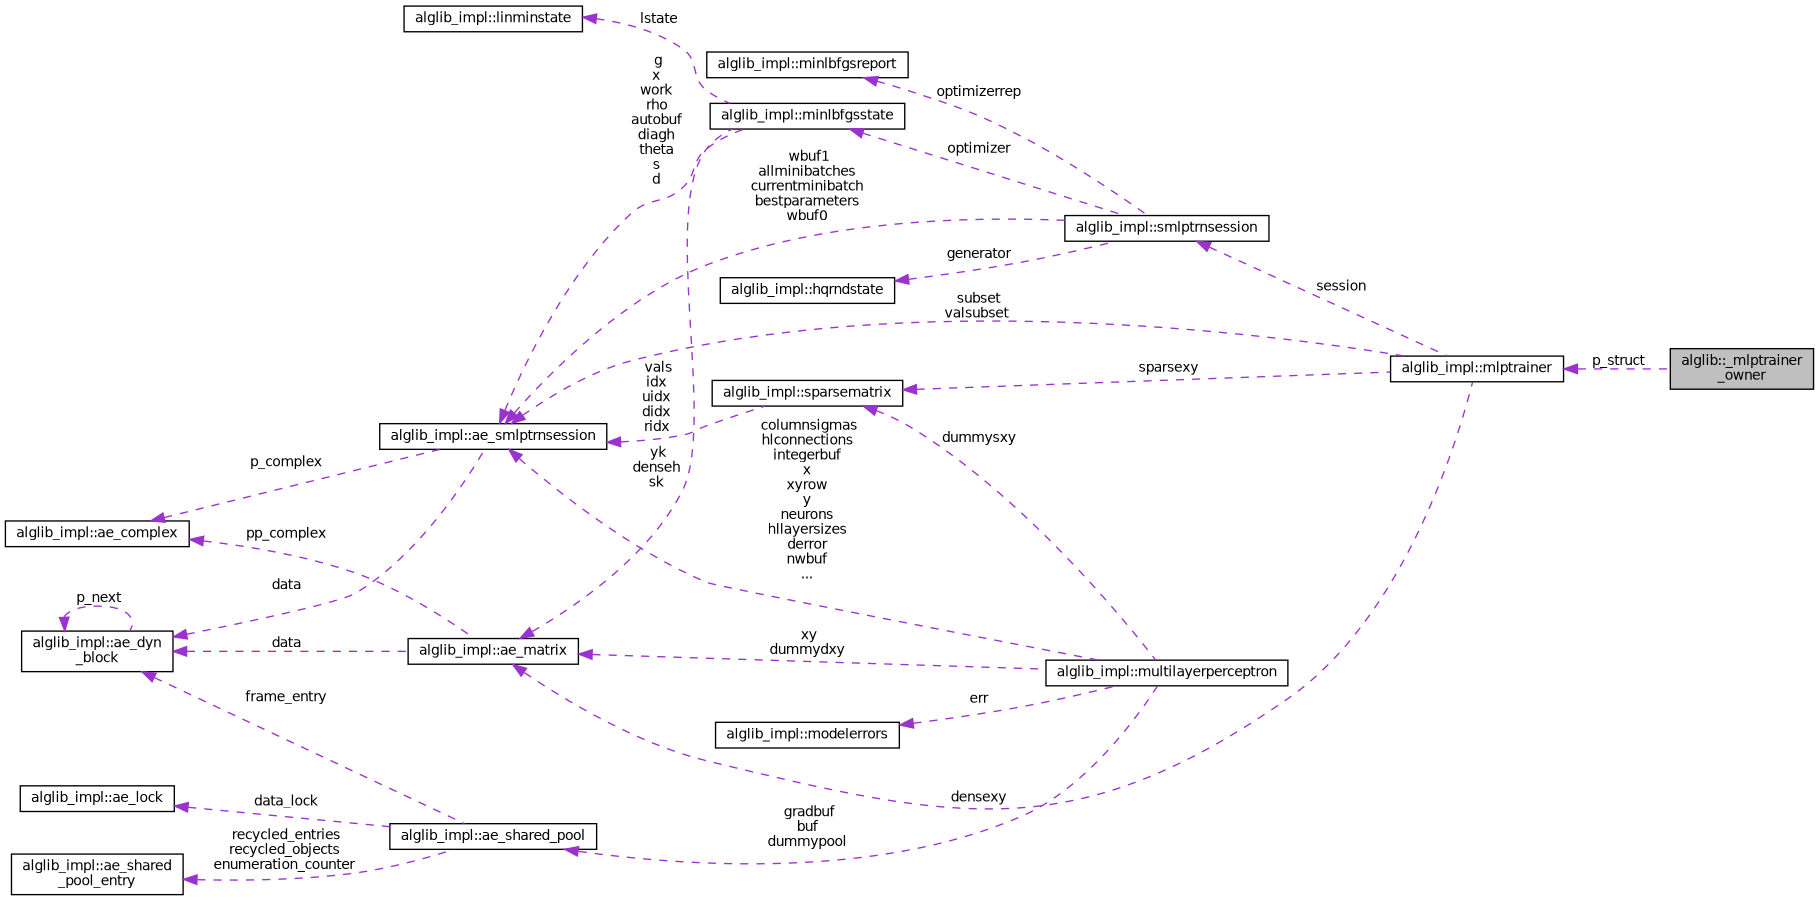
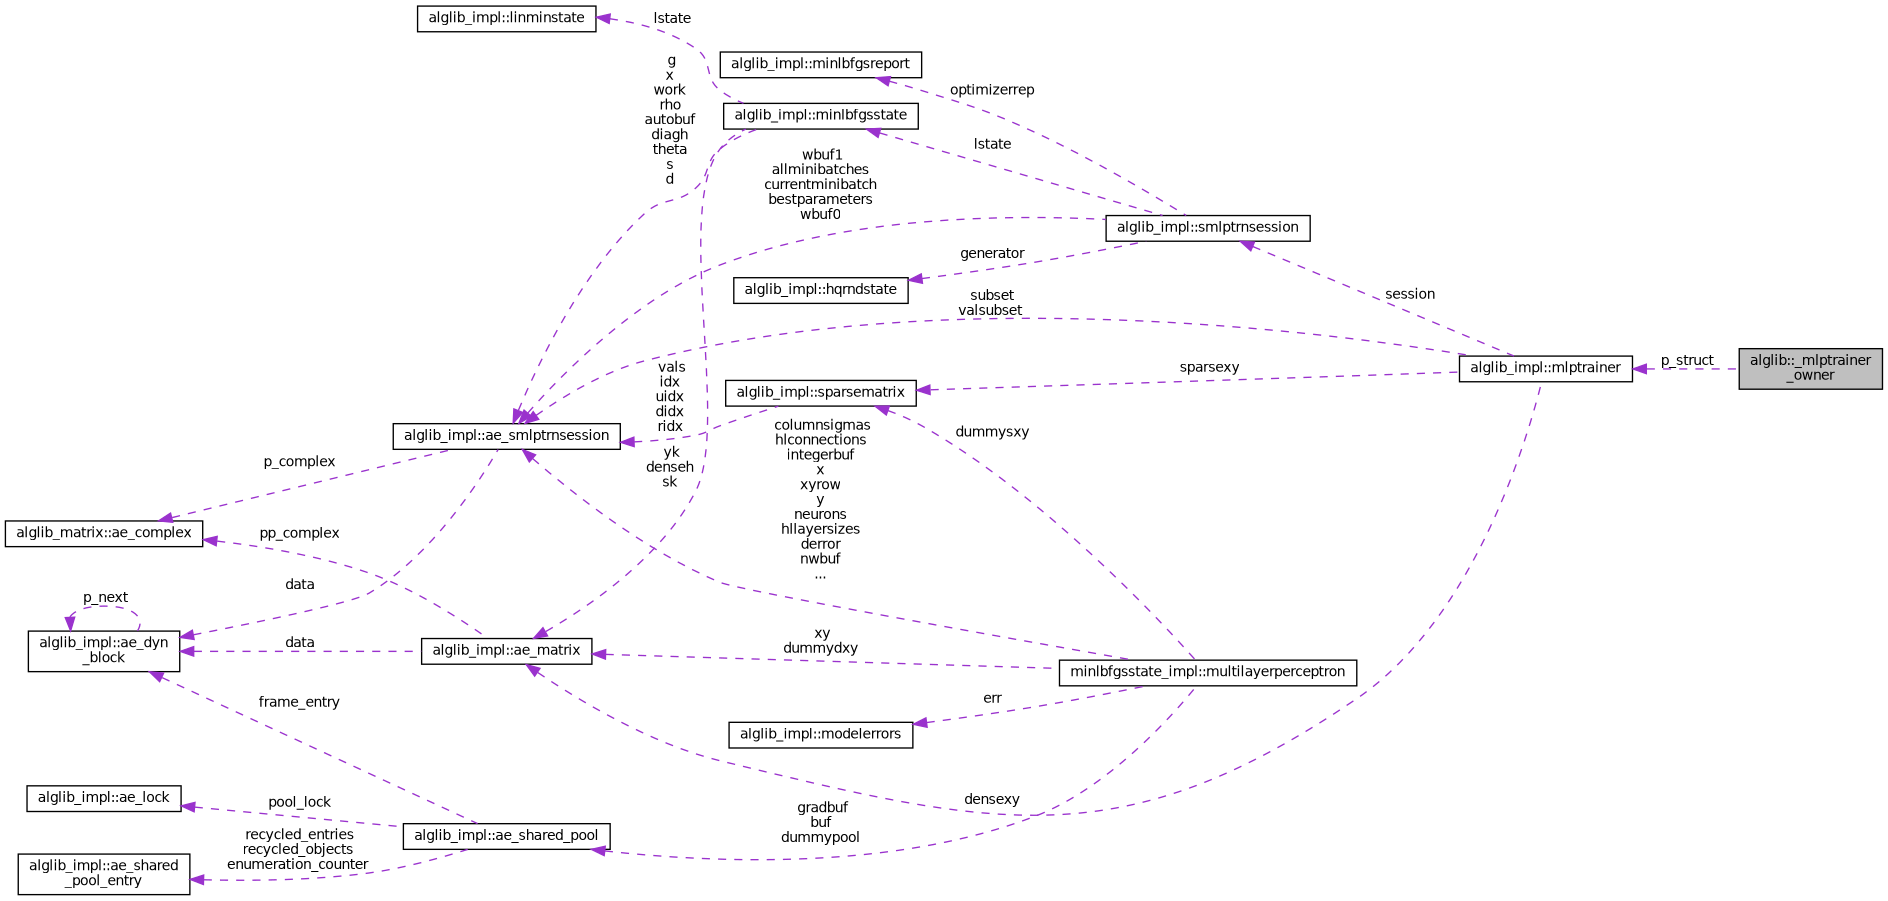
edge "alglib_impl::smlptrnsession" -> "alglib_impl::minlbfgsstate": label " optimizer" -> " lstate"
node "alglib_impl::ae_complex": label "alglib_impl::ae_complex" -> "alglib_matrix::ae_complex"
node "alglib_impl::multilayerperceptron": label "alglib_impl::multilayerperceptron" -> "minlbfgsstate_impl::multilayerperceptron"
edge "alglib_impl::ae_shared_pool" -> "alglib_impl::ae_lock": label " data_lock" -> " pool_lock"
